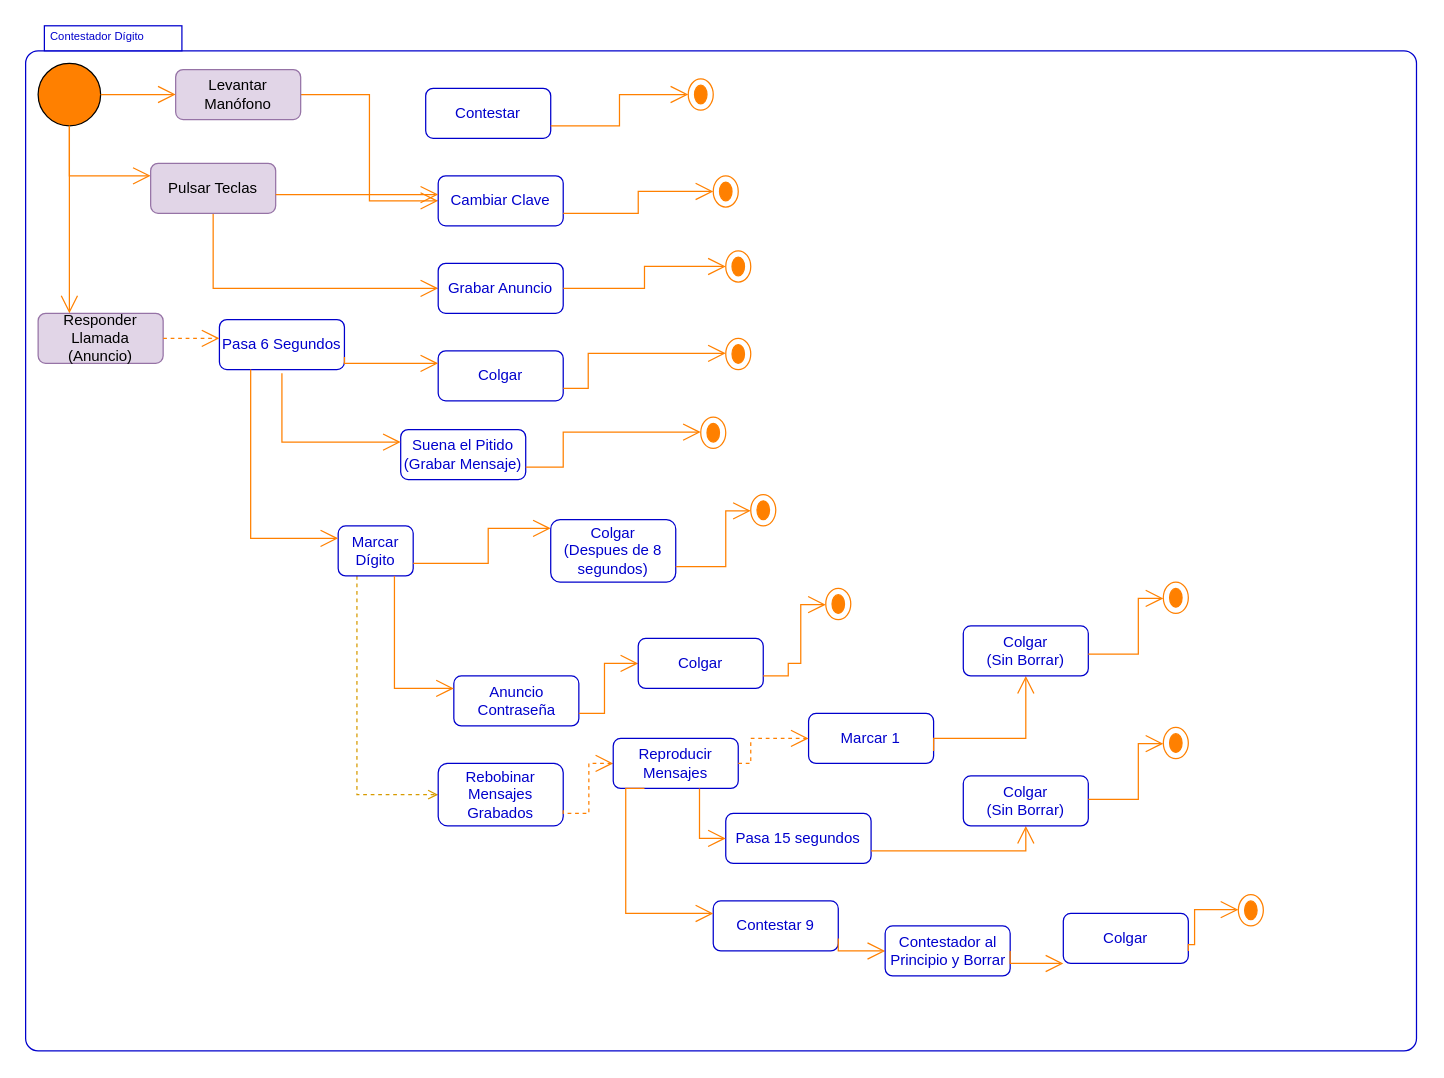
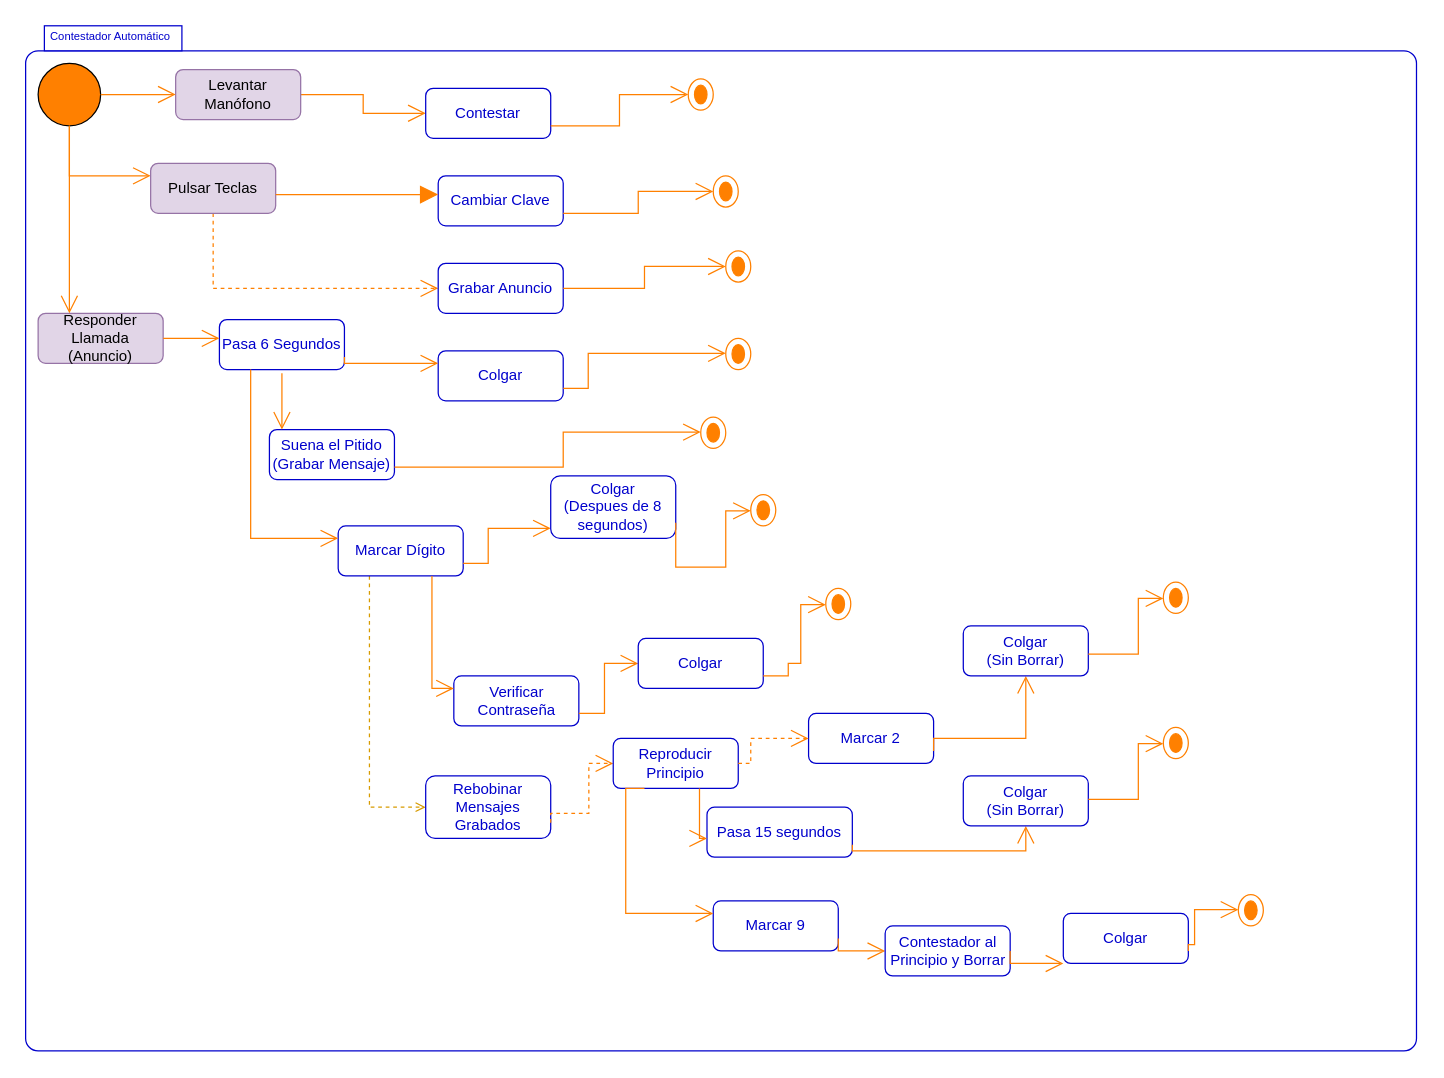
node "Contestador Dígito": label "Contestador Dígito" -> "Contestador Automático"
edge "Levantar Manófono" -> "Cambiar Clave": now "Levantar Manófono" -> "Contestar"
edge "Pulsar Teclas" -> "Cambiar Clave": arrowhead open -> block
edge "Pulsar Teclas" -> "Grabar Anuncio": style solid -> dashed
edge "Responder Llamada (Anuncio)" -> "Pasa 6 Segundos": style dashed -> solid
node "Suena el Pitido (Grabar Mensaje)": moved (463, 454) -> (332, 454)
node "Marcar Dígito": size 75x50 -> 125x50
node "Colgar (Despues de 8 segundos)": moved (613, 551) -> (613, 507)
node "Anuncio Contraseña": label "Anuncio Contraseña" -> "Verificar Contraseña"
node "Marcar 1": label "Marcar 1" -> "Marcar 2"
node "Reproducir Mensajes": label "Reproducir Mensajes" -> "Reproducir Principio"
node "Rebobinar Mensajes Grabados": moved (501, 794) -> (488, 807)
node "Pasa 15 segundos": moved (798, 838) -> (780, 832)
node "Contestar 9": label "Contestar 9" -> "Marcar 9"
